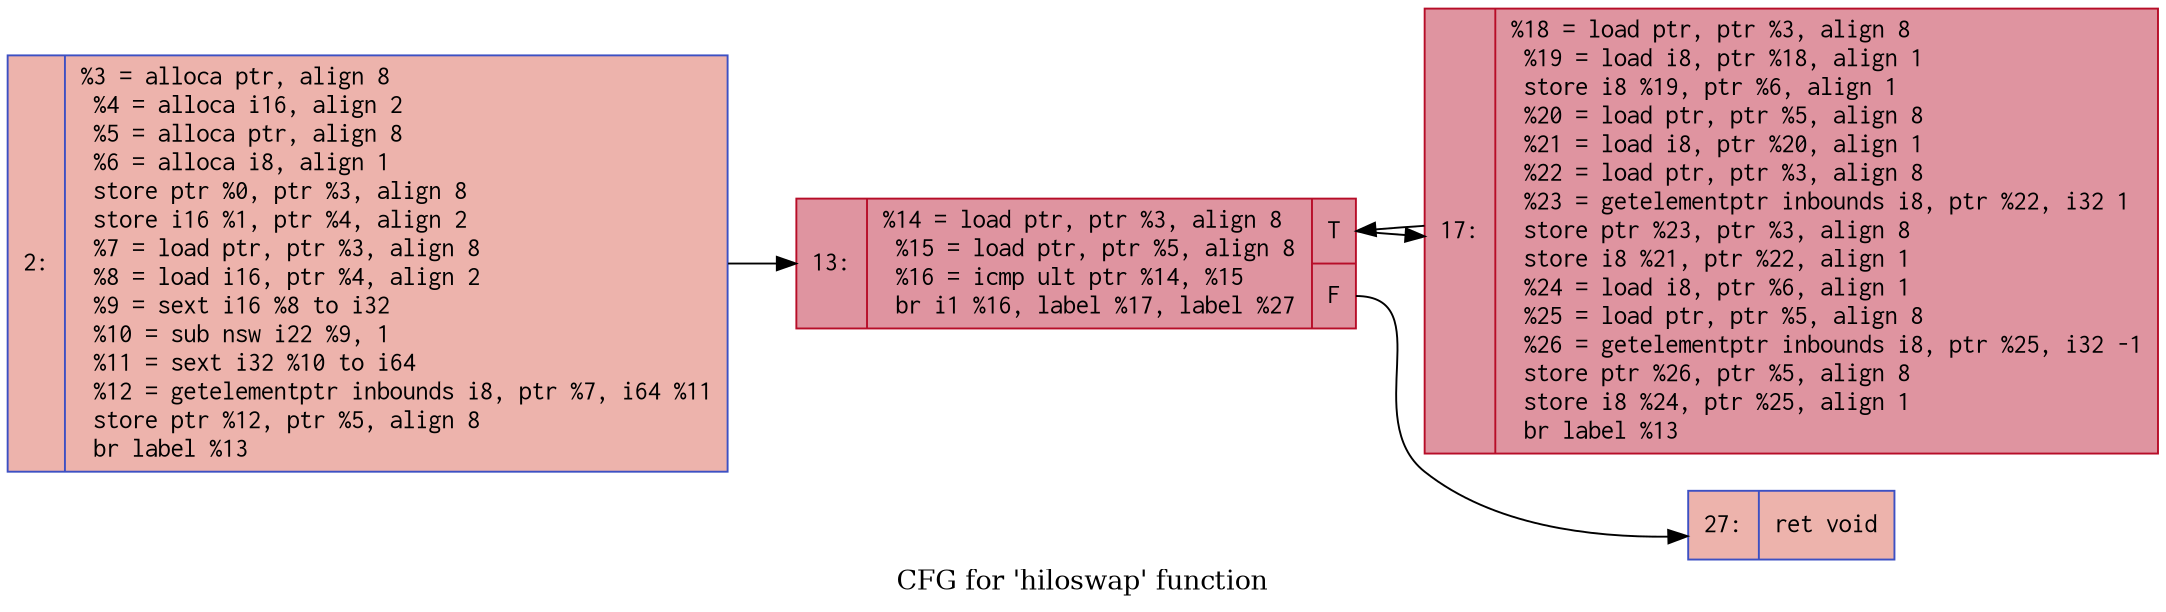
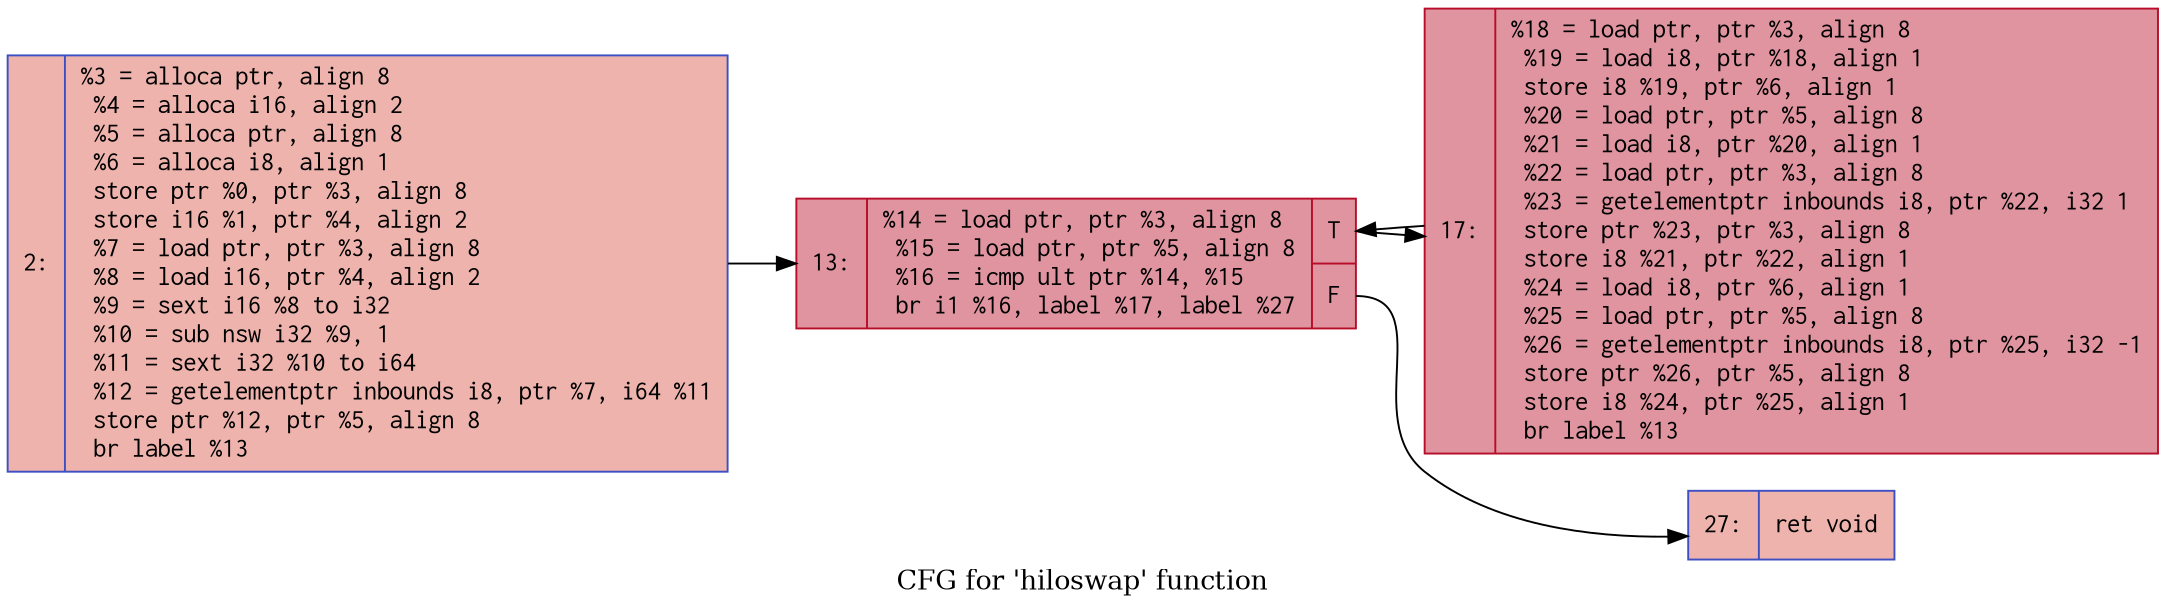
node "2:": text "%10 = sub nsw i22 %9, 1" -> "%10 = sub nsw i32 %9, 1"
